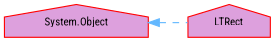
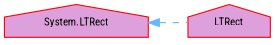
node "System.Object": label "System.Object" -> "System.LTRect"
